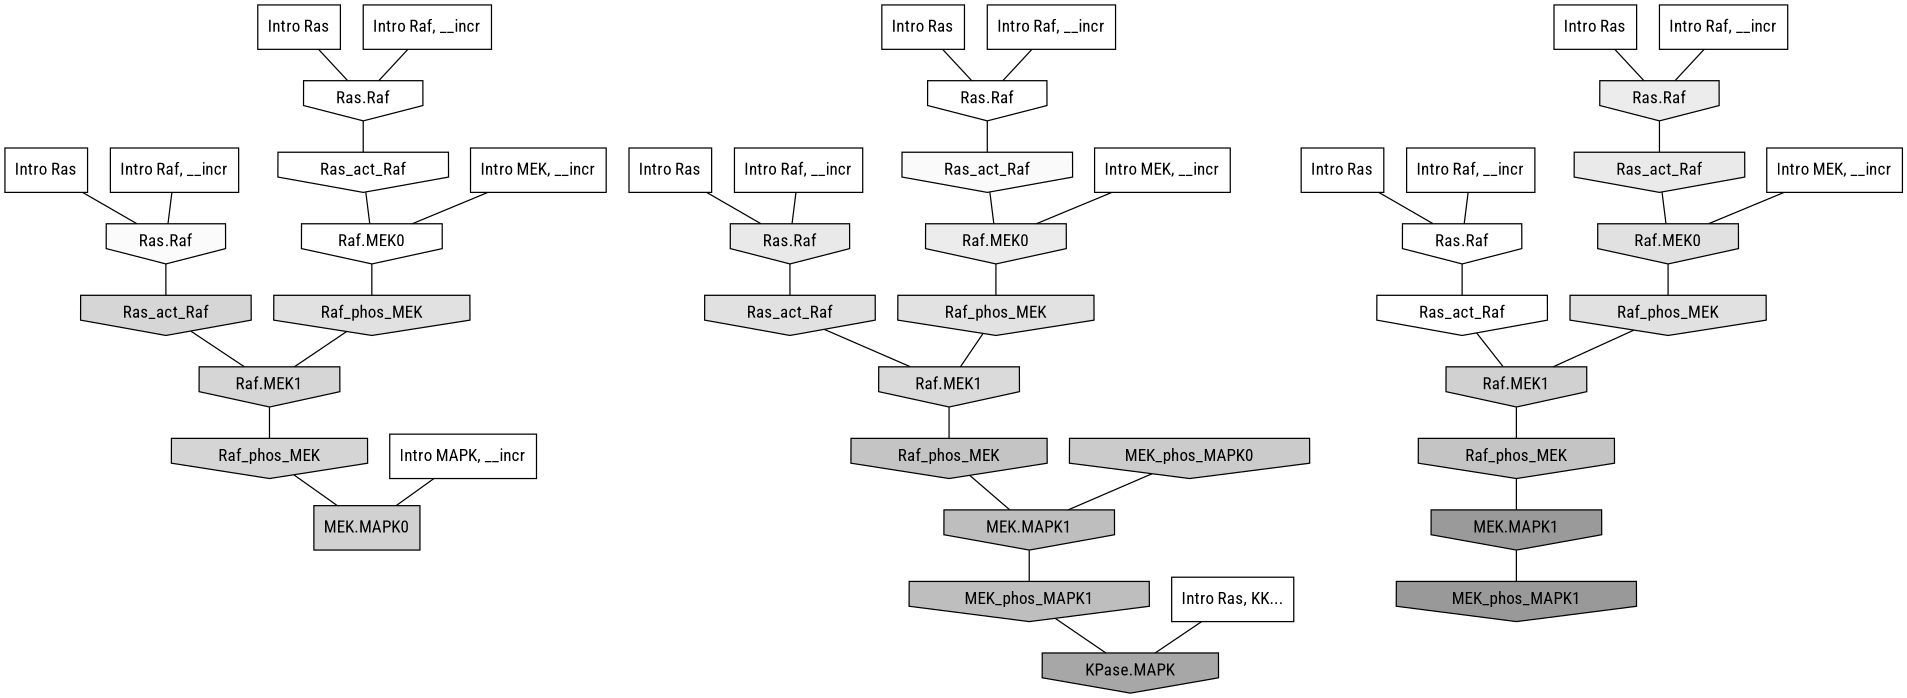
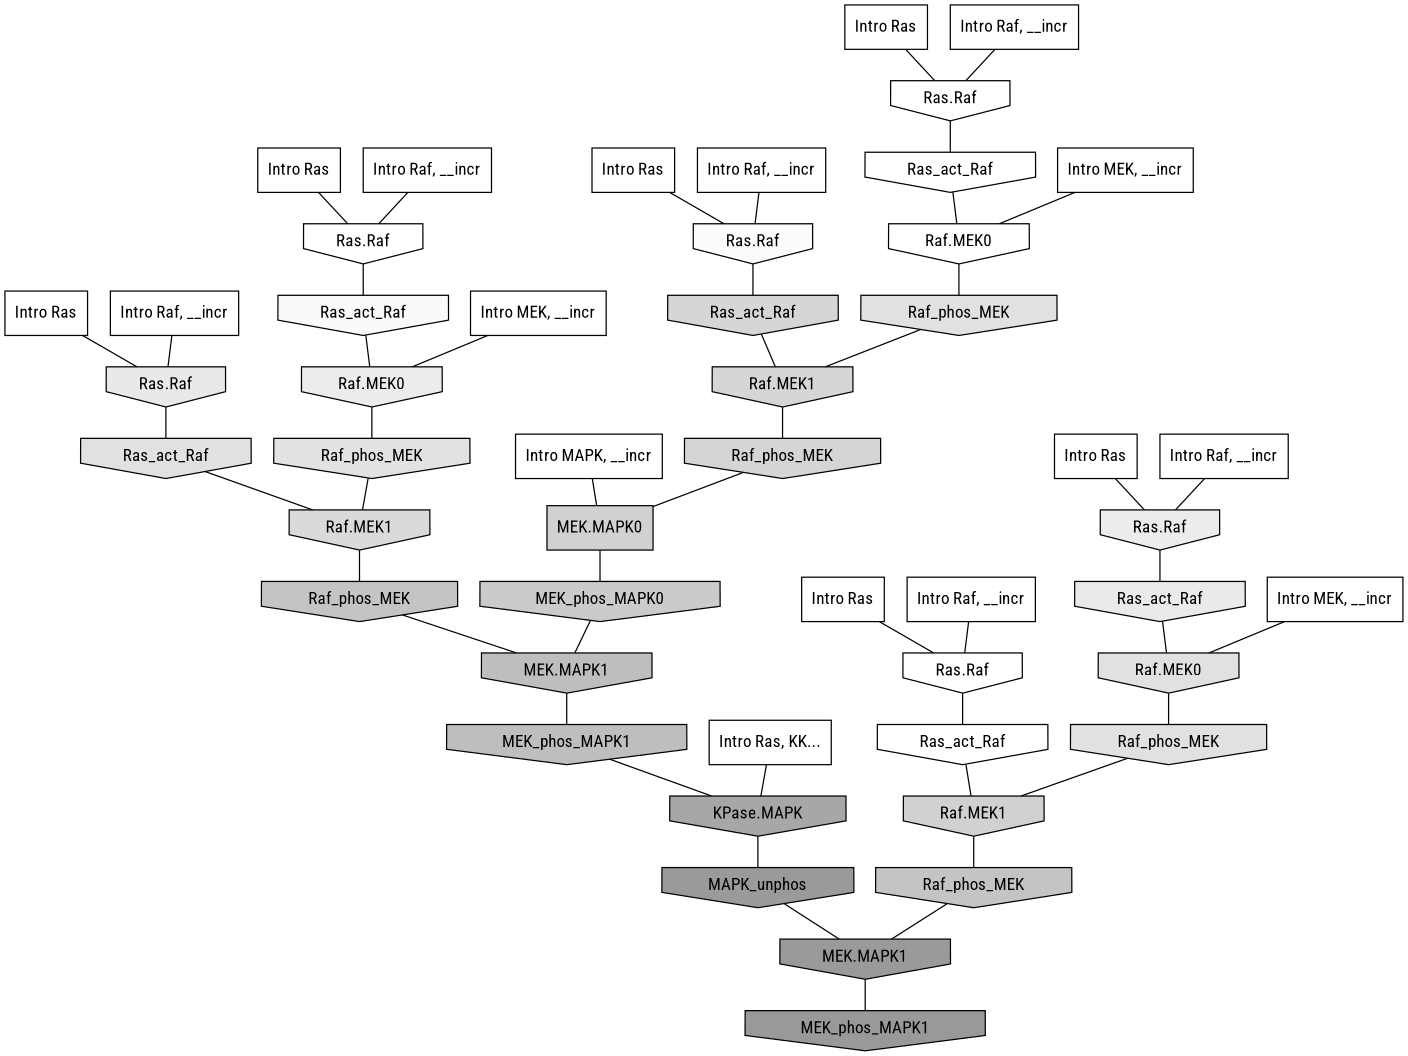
edge "MEK.MAPK0" -- "MEK_phos_MAPK0": added
node "MAPK_unphos": added
